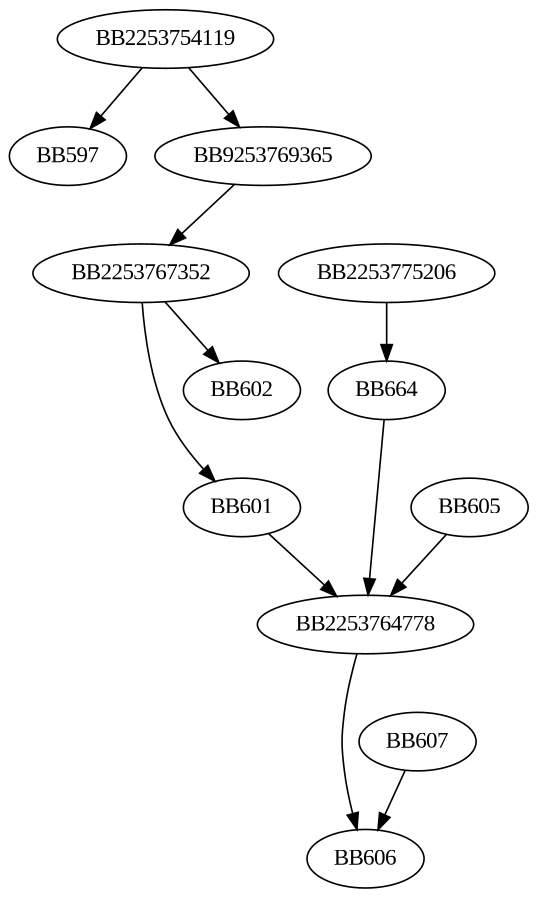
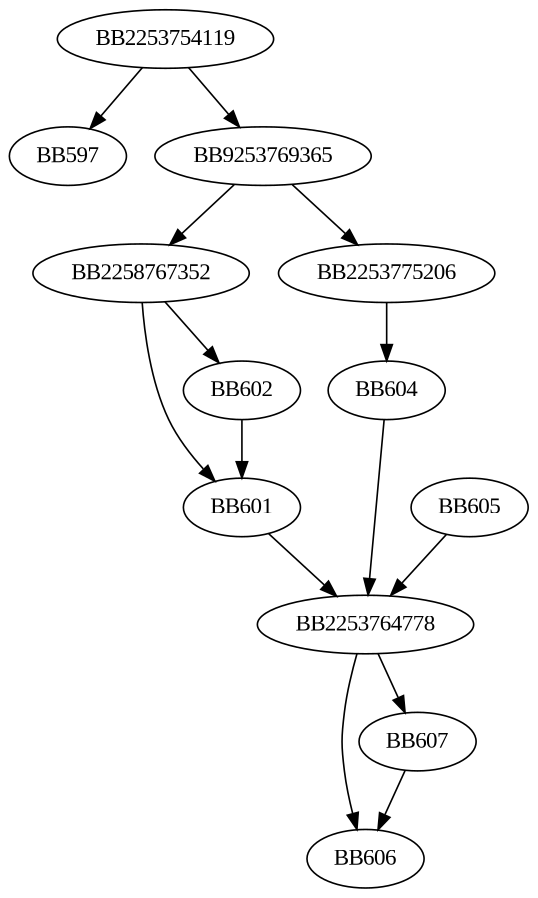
edge "BB9253769365" -> "BB2253775206": added
node "BB2253767352": label "BB2253767352" -> "BB2258767352"
node "BB664": label "BB664" -> "BB604"
edge "BB602" -> "BB601": added
edge "BB2253764778" -> "BB607": added
